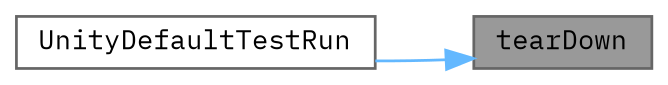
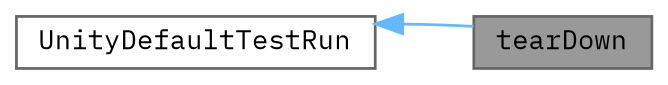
edge "UnityDefaultTestRun" -> "tearDown": reversed
